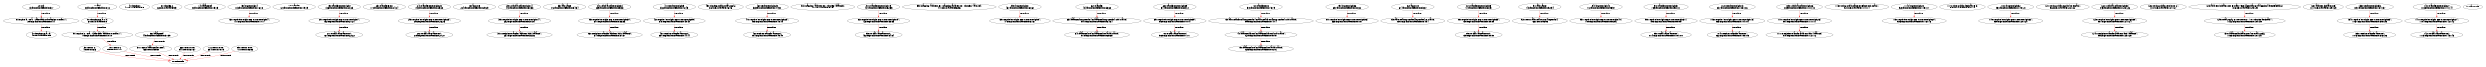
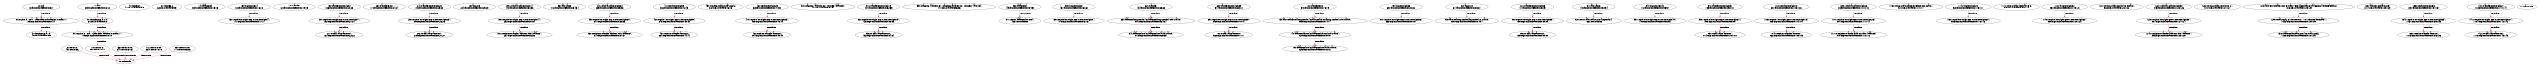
edge "57_ return balances[_owner]; 463-return-58-58" -> "0_ exit_node": removed, label "return_exit"
